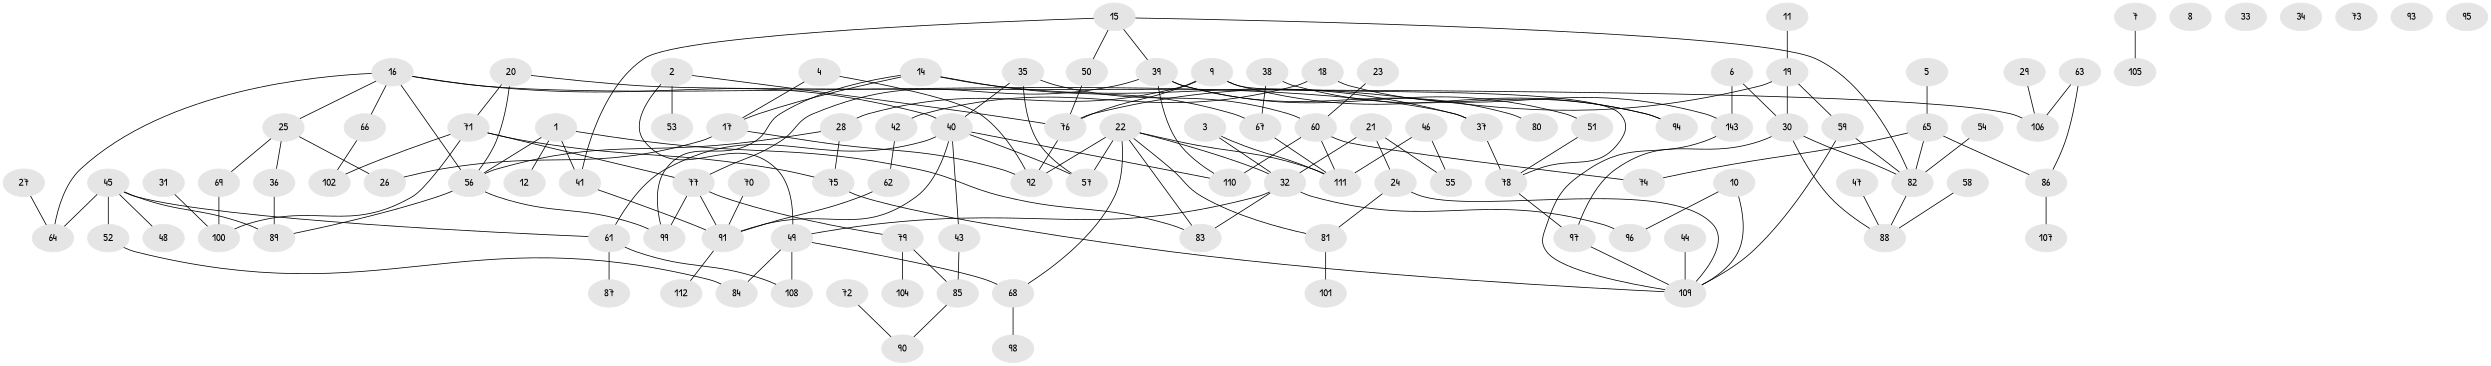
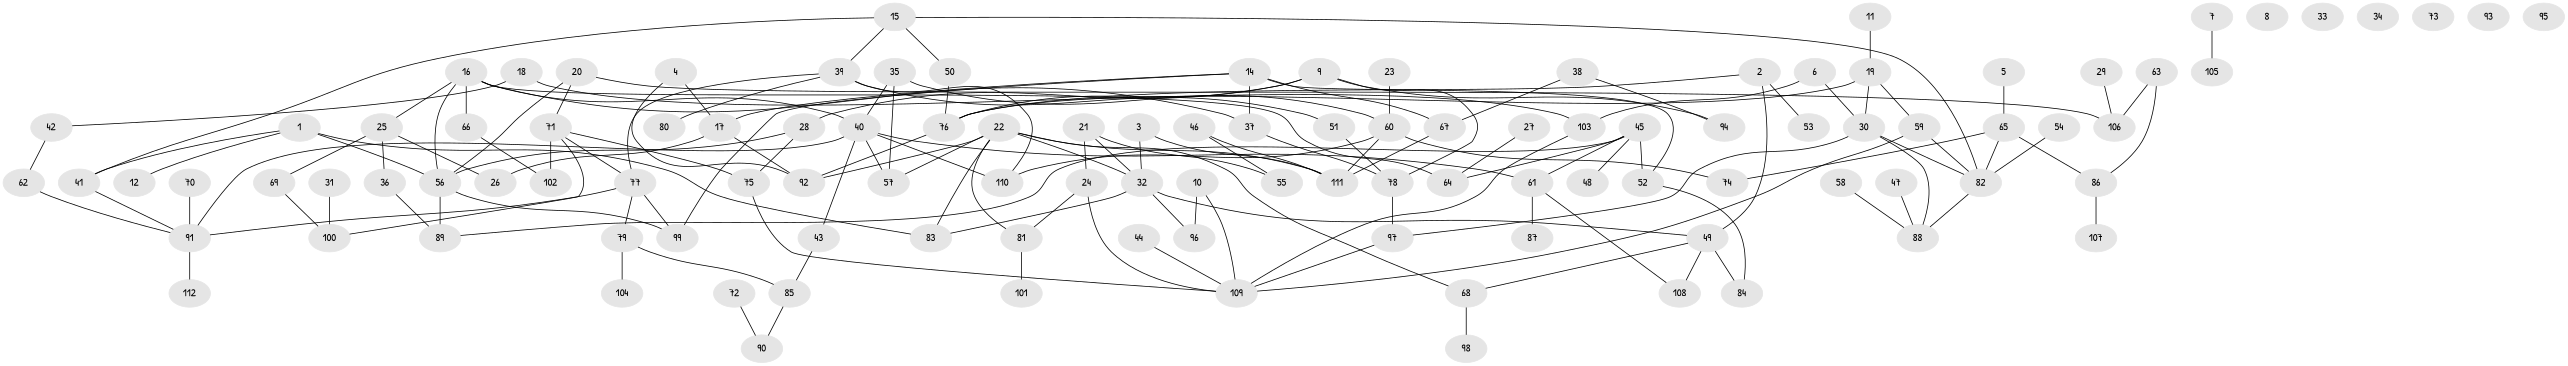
edge "14" -- "52": added
node "143": label "143" -> "103"
